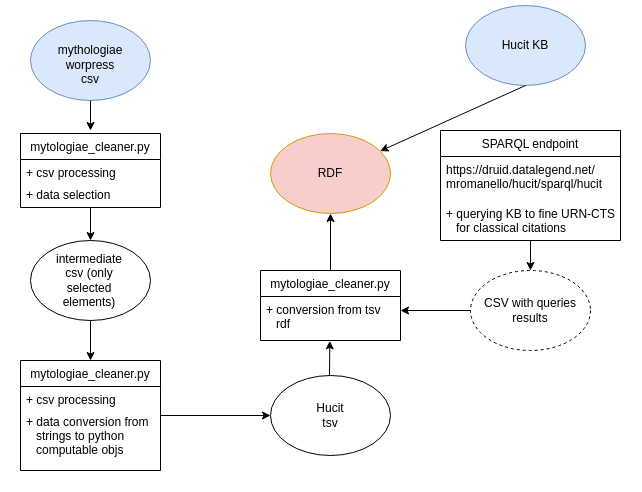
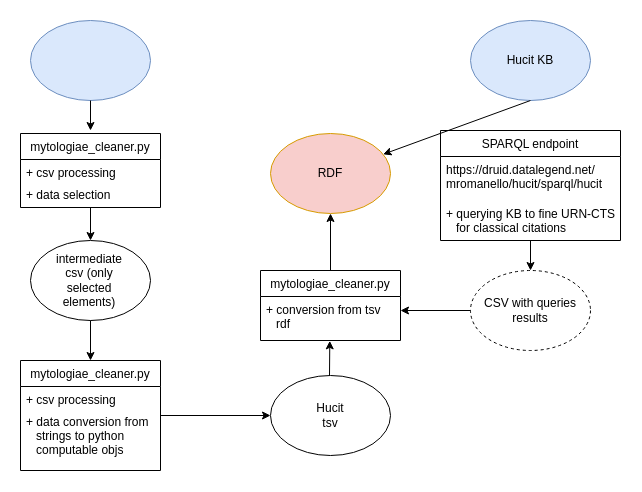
node "Hucit KB": moved (526, 46) -> (531, 61)
node "mythologiae worpress csv": removed
